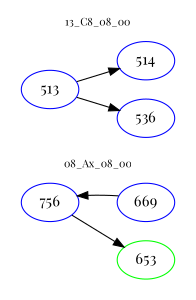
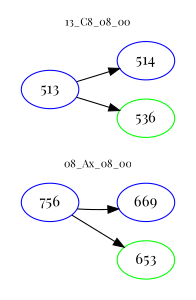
node "536": color blue -> green
edge "669" -> "756": reversed
